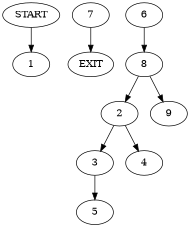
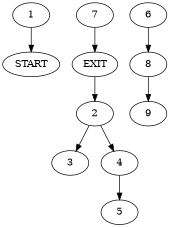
edge "START" -> "1": reversed
edge "8" -> "2": now "EXIT" -> "2"
edge "3" -> "5": now "4" -> "5"
